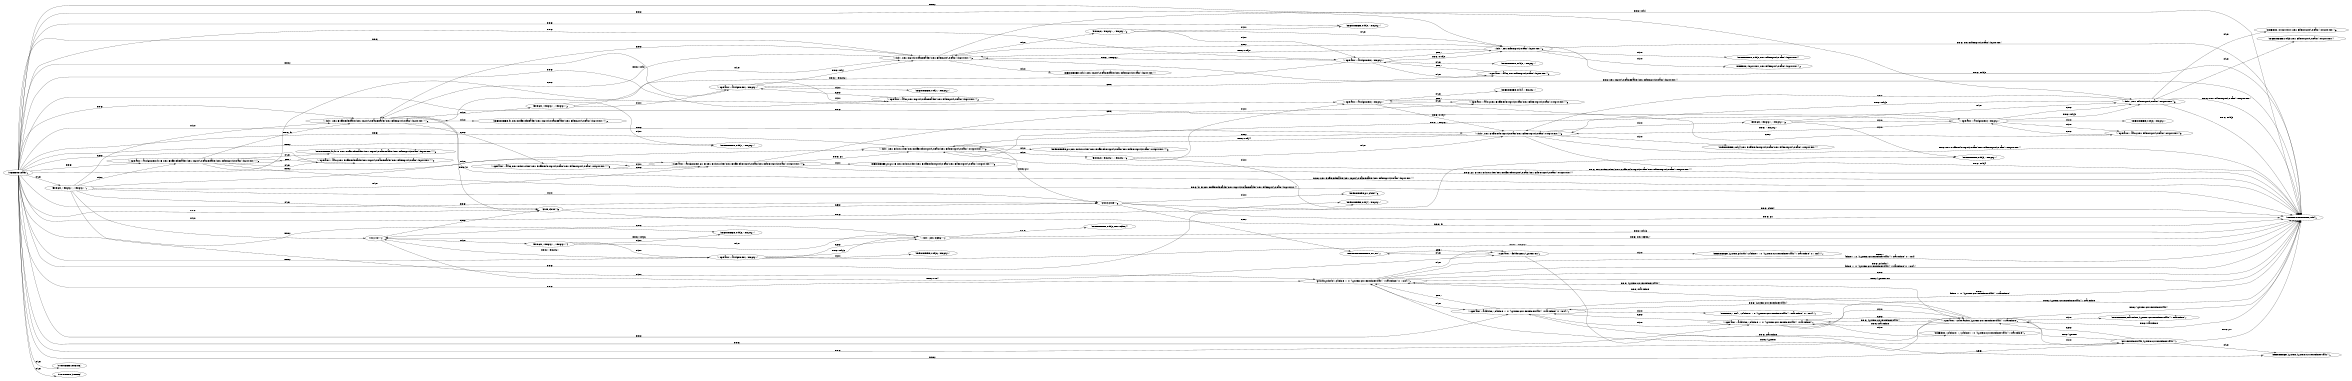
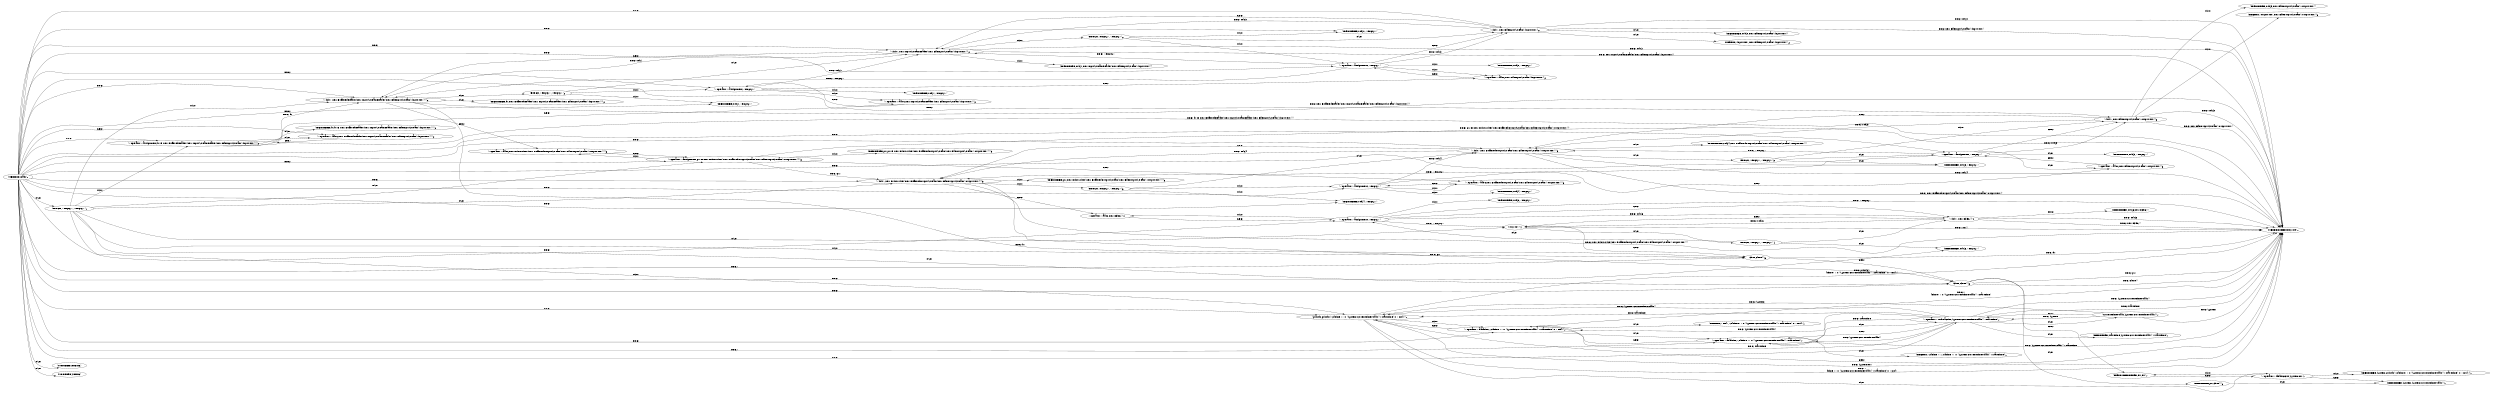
node "(<operator>.alloc,new P35C())": added
edge "(run,run())" -> "(<operator>.fieldAccess,System.err)": now "(run,run())" -> "(METHOD_RETURN,void)"
edge "(currentTimeMillis,System.currentTimeMillis())" -> "(METHOD_RETURN,void)": label "DDG: pw" -> "DDG: System"
edge "(currentTimeMillis,System.currentTimeMillis())" -> "(IDENTIFIER,System,System.currentTimeMillis())": now "(IDENTIFIER,pw,close())" -> "(IDENTIFIER,System,System.currentTimeMillis())"
edge "(METHOD,main)" -> "(currentTimeMillis,System.currentTimeMillis())": removed, label "DDG:"
